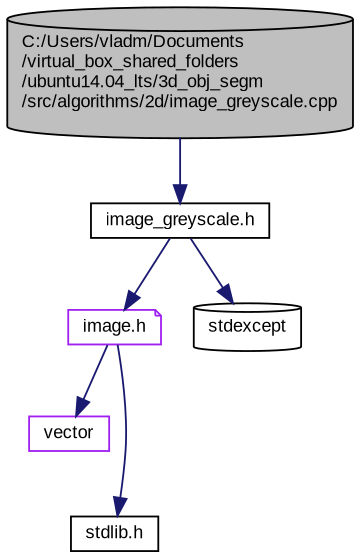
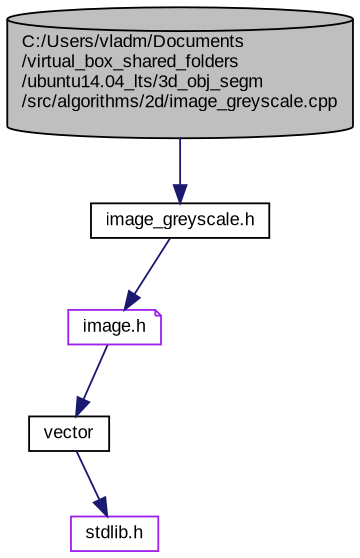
node "stdexcept": removed
edge "image.h" -> "stdlib.h": now "vector" -> "stdlib.h"
node "vector": color purple -> black
node "stdlib.h": color black -> purple
